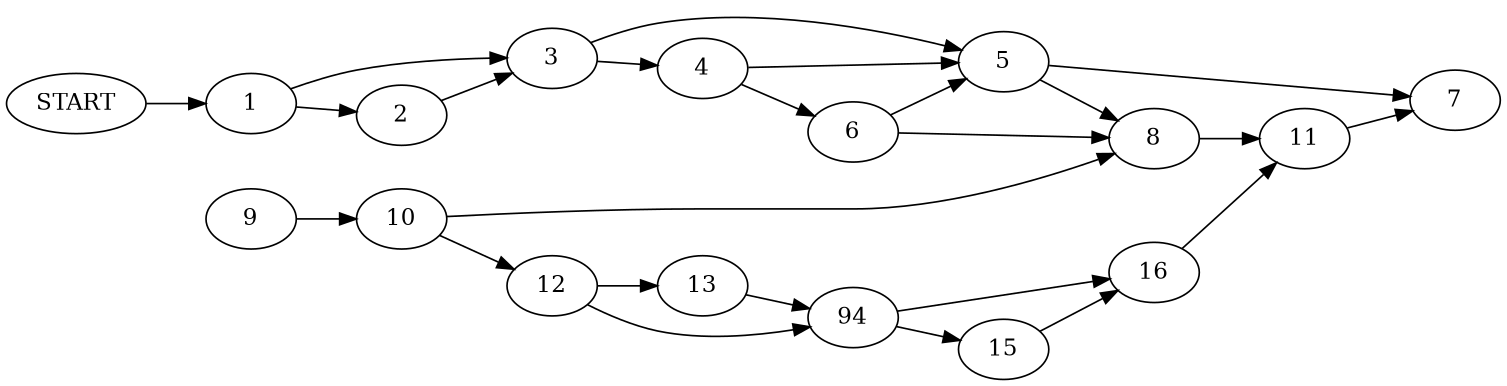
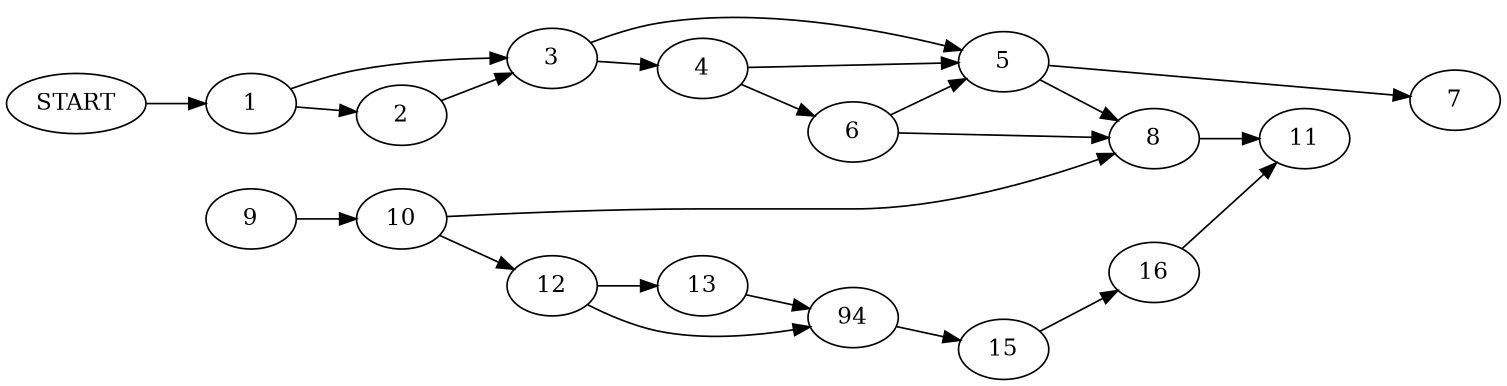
edge "11" -> "7": removed
edge "94" -> "16": removed
